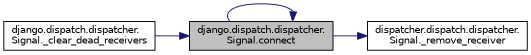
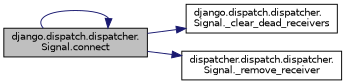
edge "django.dispatch.dispatcher. Signal._clear_dead_receivers" -> "django.dispatch.dispatcher. Signal.connect": reversed
